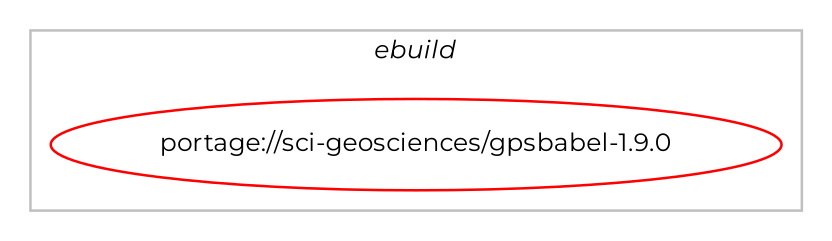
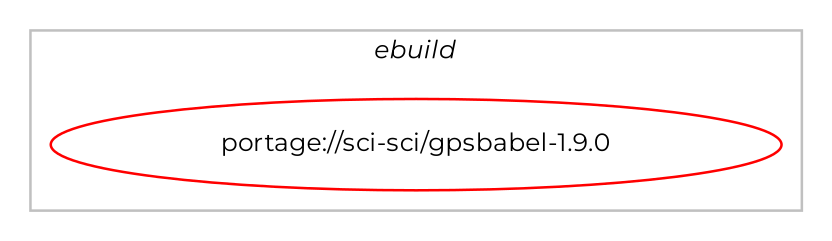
node "portage://sci-geosciences/gpsbabel-1.9.0": label "portage://sci-geosciences/gpsbabel-1.9.0" -> "portage://sci-sci/gpsbabel-1.9.0"
